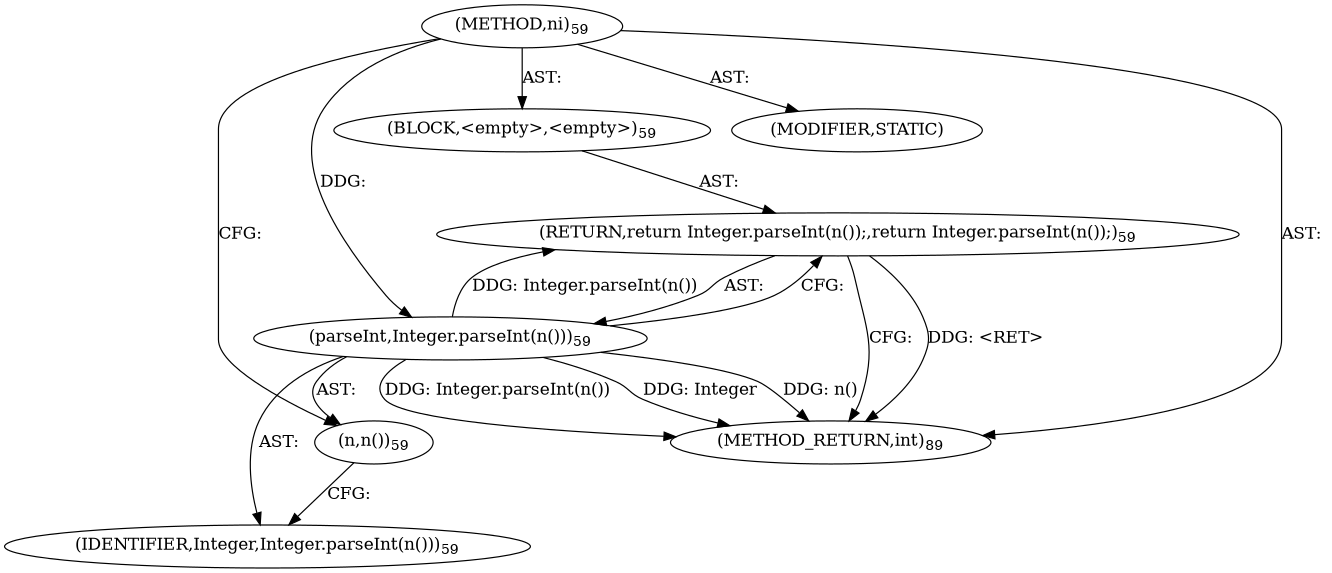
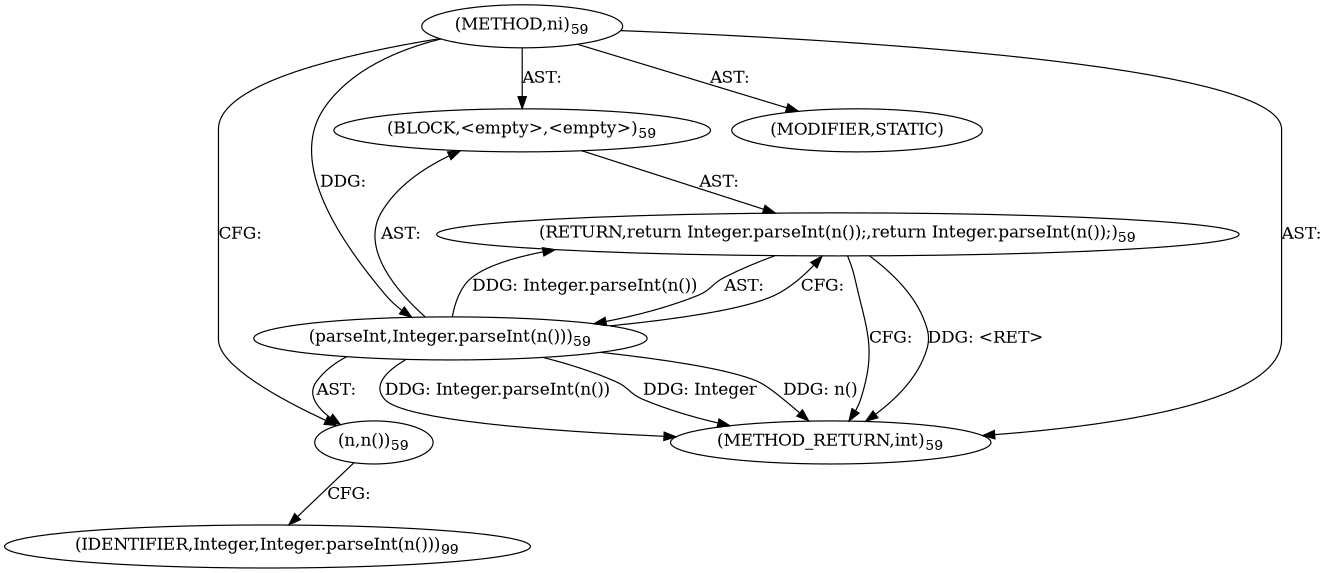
edge "(parseInt,Integer.parseInt(n()))" -> "(IDENTIFIER,Integer,Integer.parseInt(n()))": now "(parseInt,Integer.parseInt(n()))" -> "(BLOCK,<empty>,<empty>)"
node "(METHOD_RETURN,int)": text "89" -> "59"
node "(IDENTIFIER,Integer,Integer.parseInt(n()))": text "59" -> "99"
